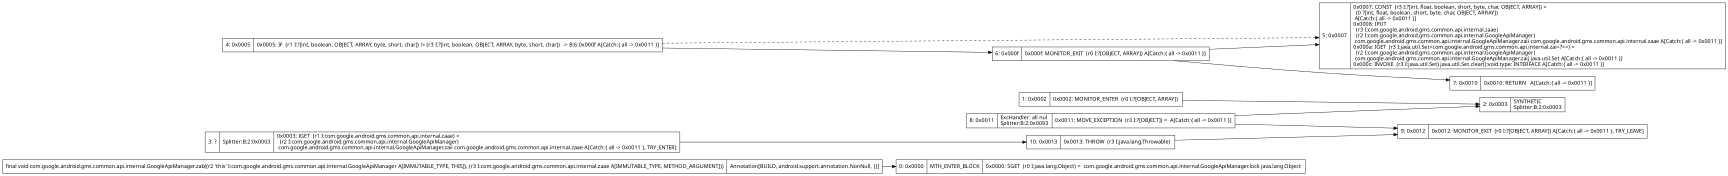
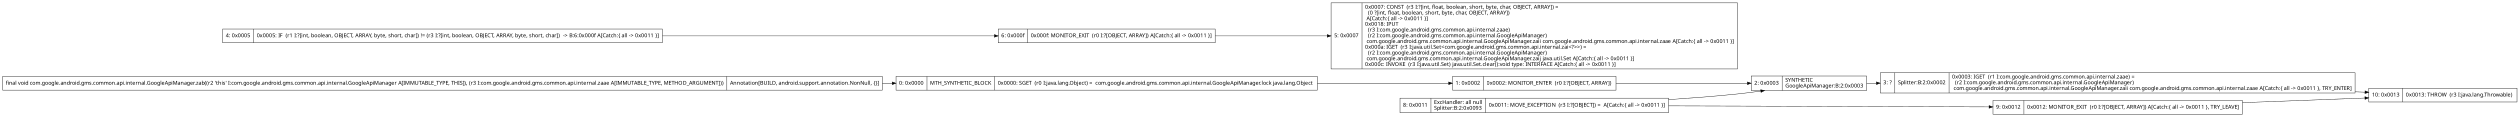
node "5: 0x0007": text "0x0008: IPUT" -> "0x0018: IPUT"
edge "4: 0x0005" -> "5: 0x0007": removed
edge "0: 0x0000" -> "1: 0x0002": added
node "7: 0x0010": removed
edge "2: 0x0003" -> "3: ?": added
node "2: 0x0003": text "Splitter:B:2:0x0003" -> "GoogleApiManager:B:2:0x0003"
edge "10: 0x0013" -> "9: 0x0012": reversed
node "3: ?": text "Splitter:B:2:0x0003" -> "Splitter:B:2:0x0002"
node "0: 0x0000": text "MTH_ENTER_BLOCK" -> "MTH_SYNTHETIC_BLOCK"
